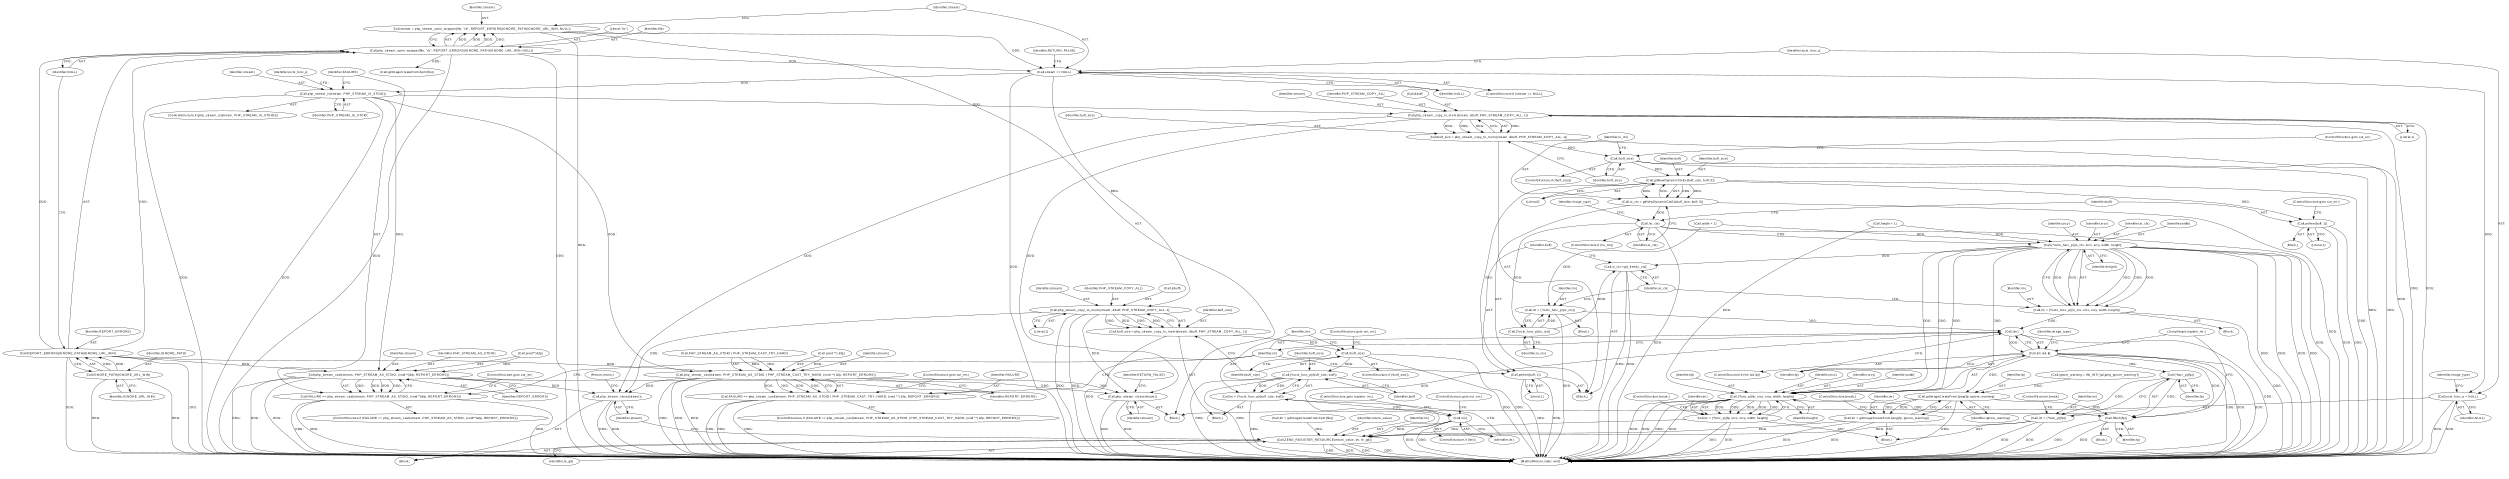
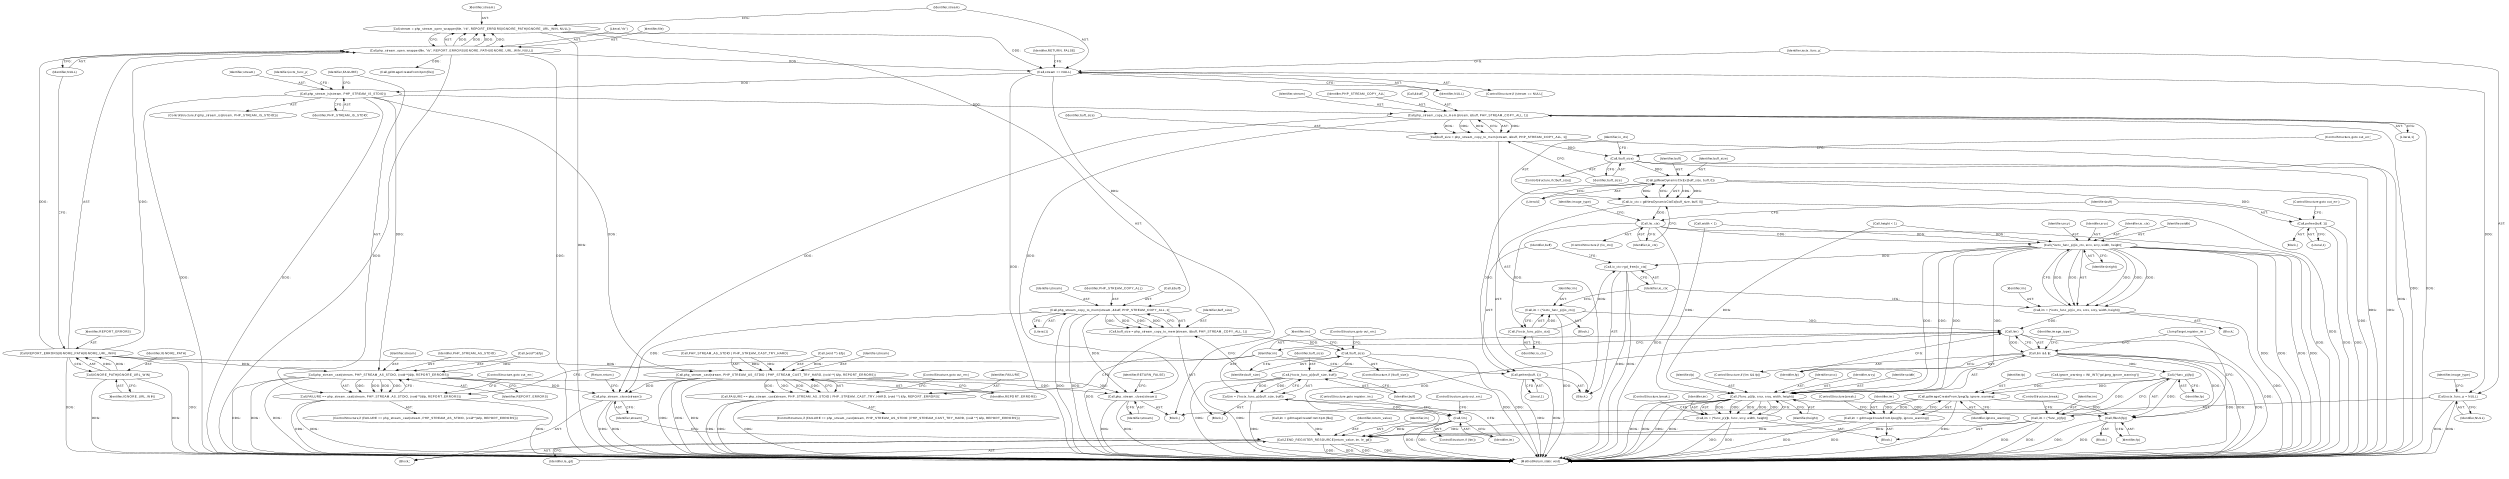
edge "(Call,width < 1)" -> "(Call,im = (*ioctx_func_p)(io_ctx))": now "(Call,width < 1)" -> "(Call,(*func_p)(fp, srcx, srcy, width, height))"
edge "(Call,!im && fp)" -> "(Call,gdImageCreateFromJpeg(fp, ignore_warning))": now "(Call,(*func_p)(fp))" -> "(Call,gdImageCreateFromJpeg(fp, ignore_warning))"
node "(Call,im = (*func_p)(fp, srcx, srcy, width, height))": label "(Call,im = (*func_p)(fp, srcx, srcy, width, height))" -> "(Call,im = (*func_p)(fp, func, srcy, width, height))"
